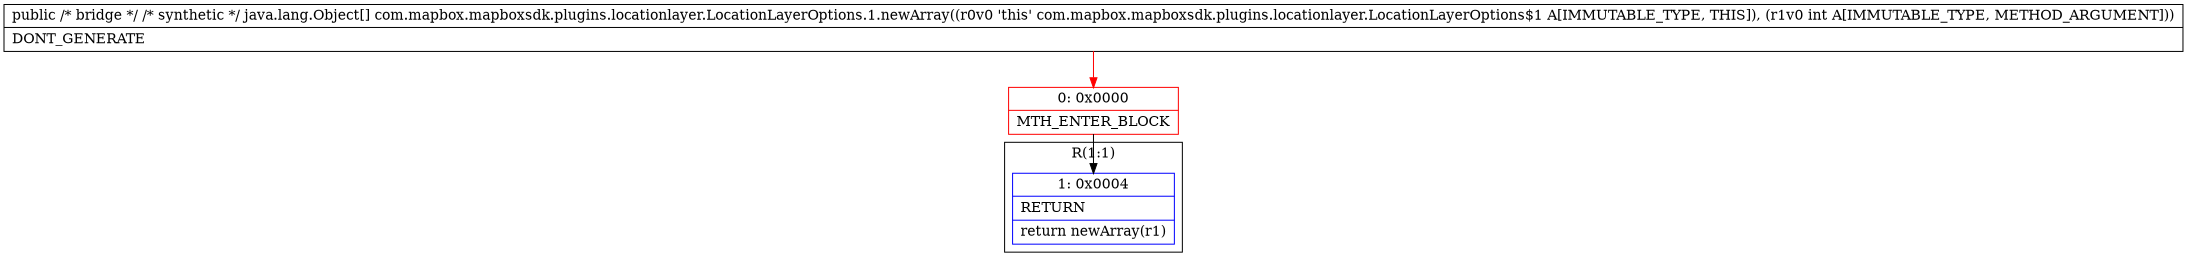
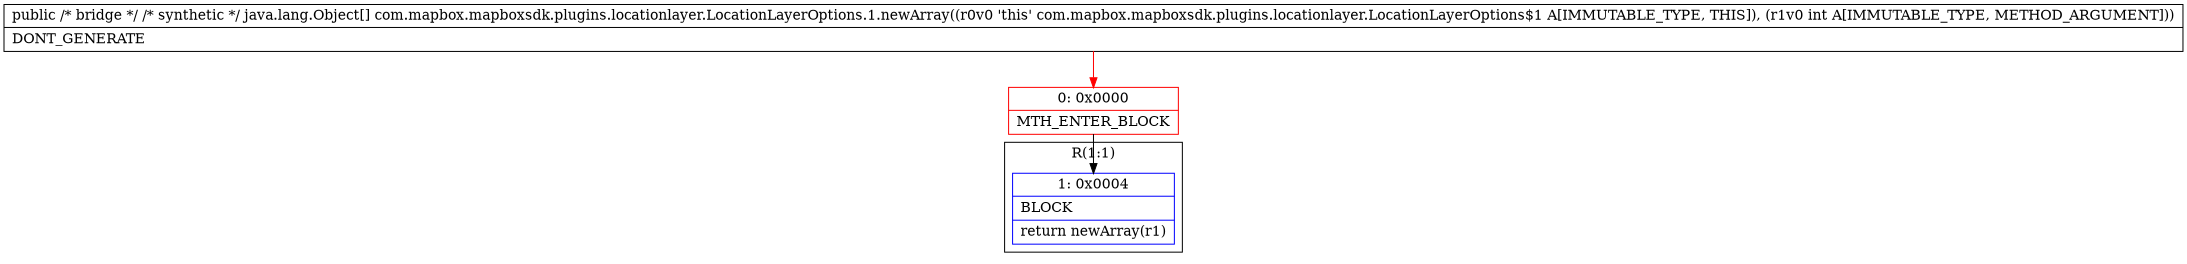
node "1: 0x0004": text "RETURN" -> "BLOCK"
